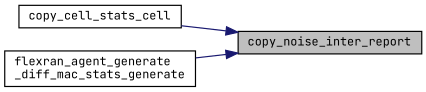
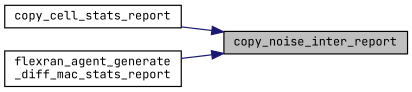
node "copy_cell_stats_cell": label "copy_cell_stats_cell" -> "copy_cell_stats_report"
node "flexran_agent_generate _diff_mac_stats_generate": label "flexran_agent_generate _diff_mac_stats_generate" -> "flexran_agent_generate _diff_mac_stats_report"
